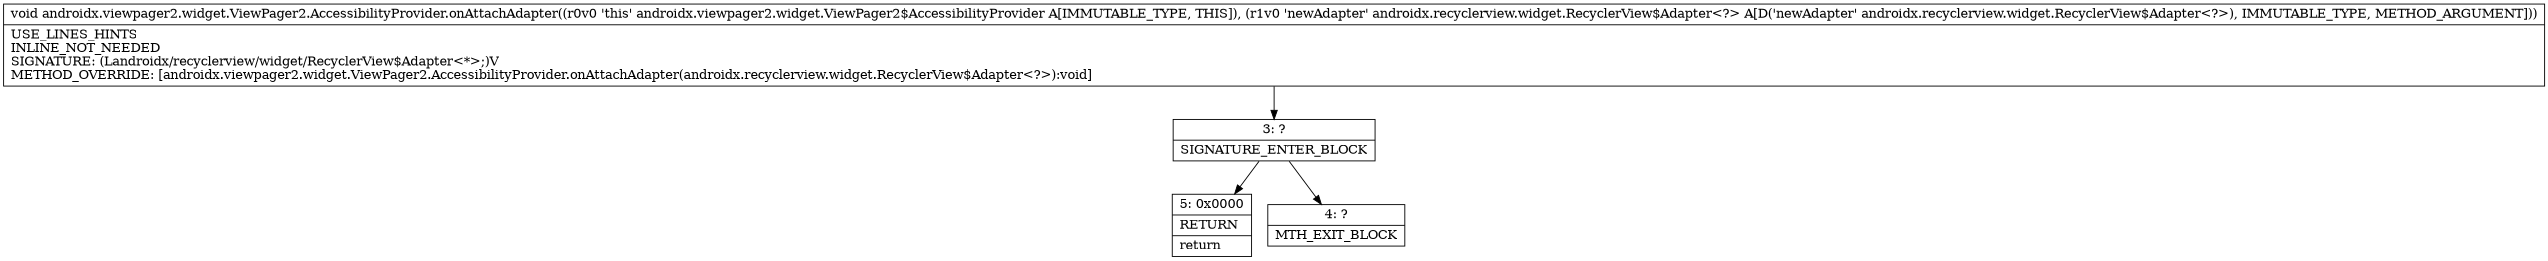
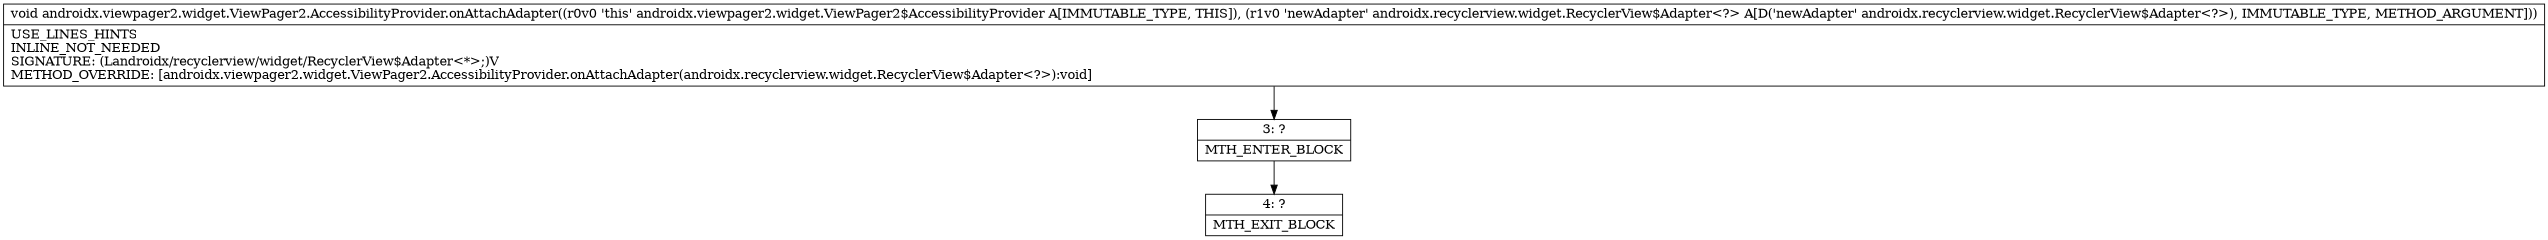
node "3: ?": text "SIGNATURE_ENTER_BLOCK" -> "MTH_ENTER_BLOCK"
node "5: 0x0000": removed
